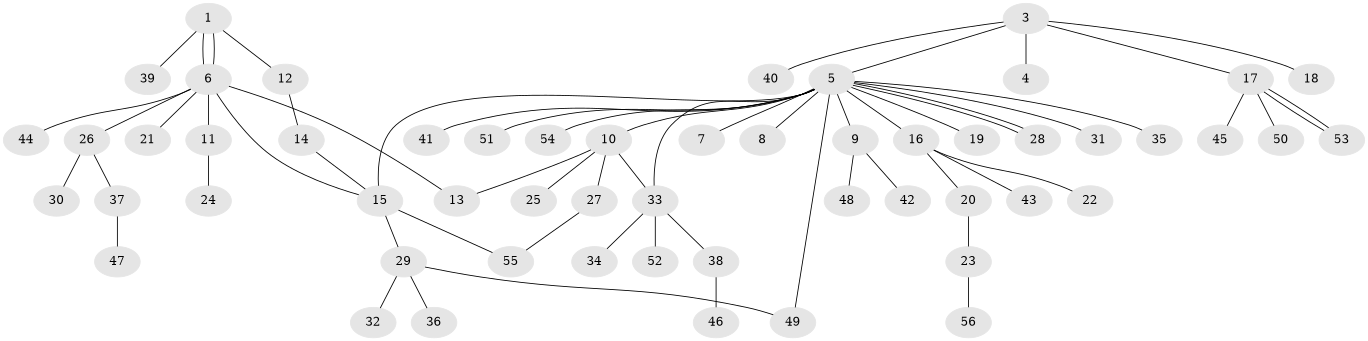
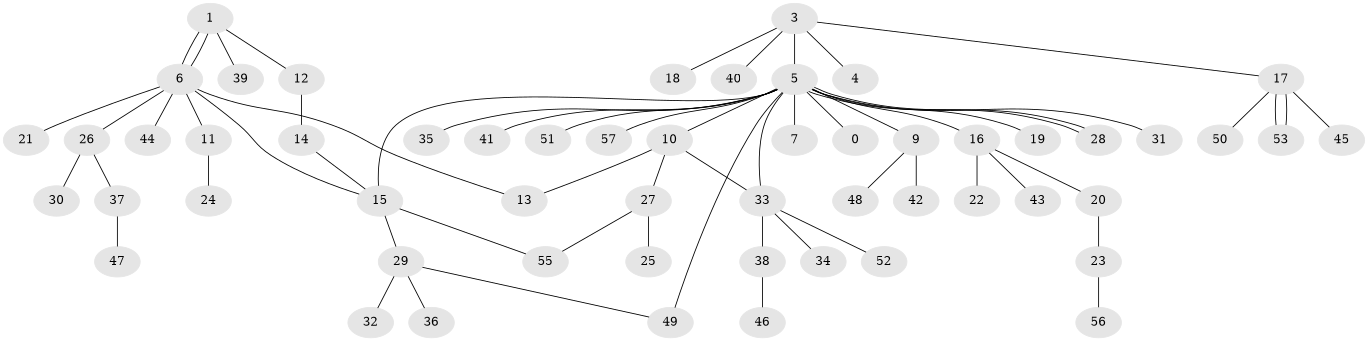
node "54": label "54" -> "57"
node "8": label "8" -> "0"
edge "10" -- "25": now "27" -- "25"
